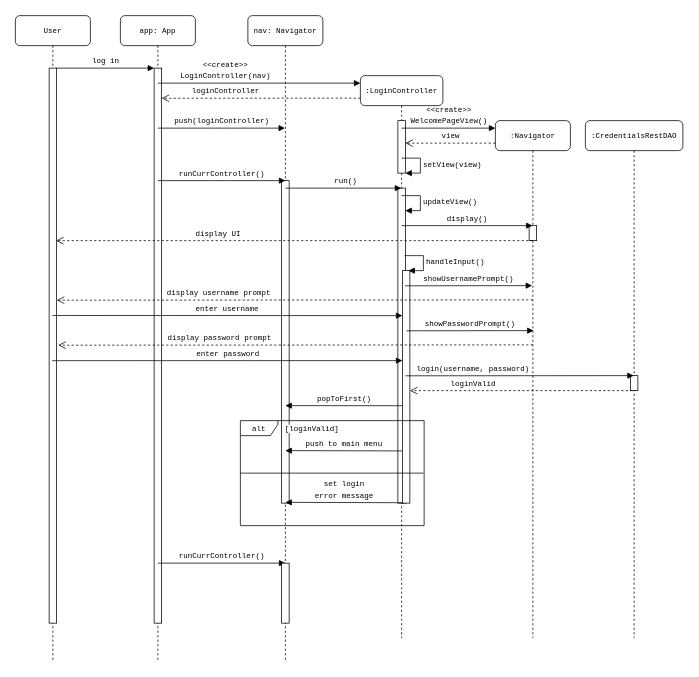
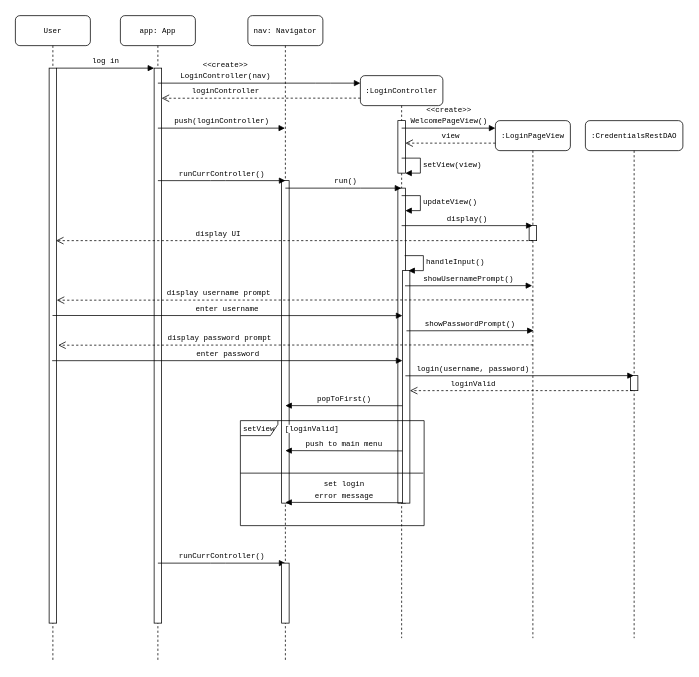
node ":Navigator": label ":Navigator" -> ":LoginPageView"
node "alt": label "alt" -> "setView"
